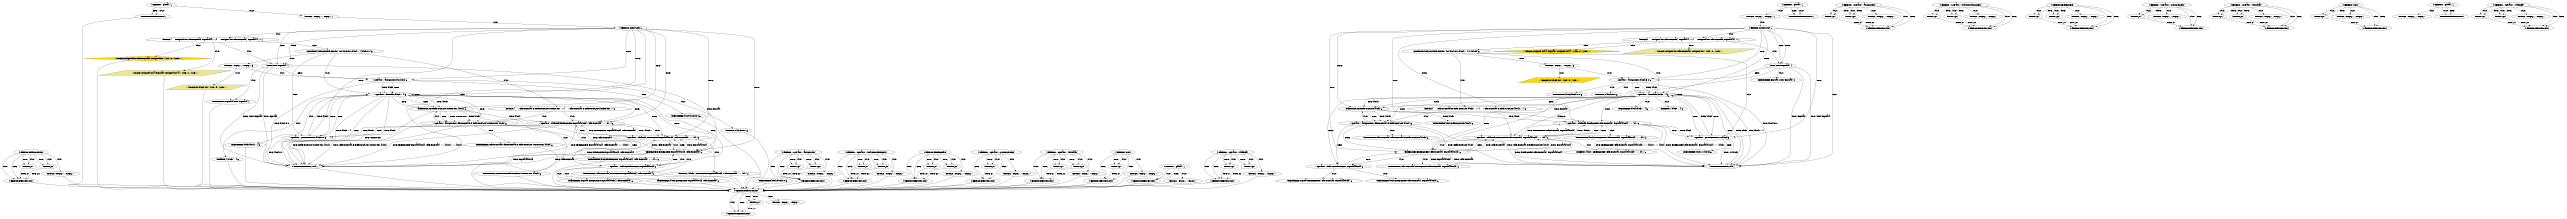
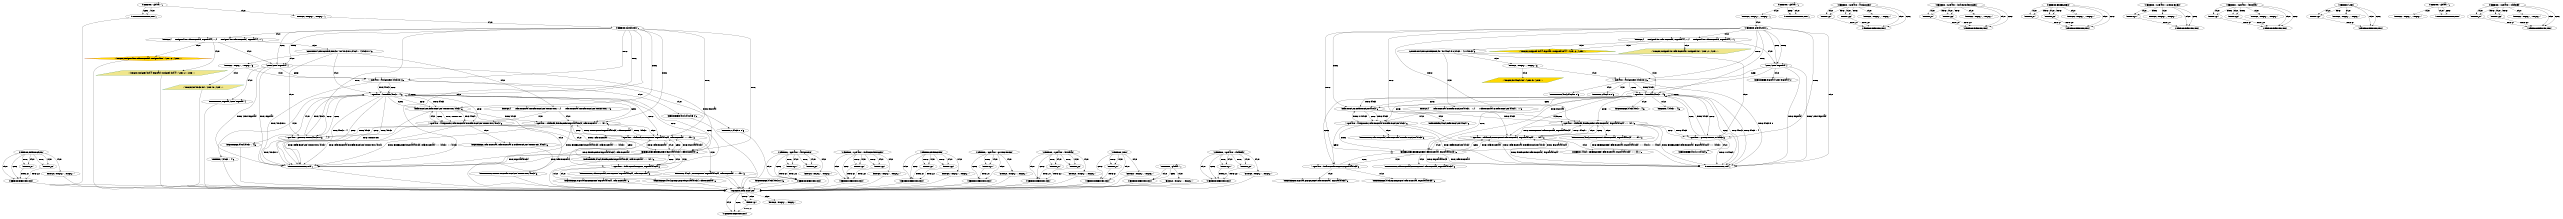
edge "(<operator>.assignment,reference_sad = ReferenceSAD(block))" -> "(ReferenceSAD,ReferenceSAD(block))": label "AST: " -> "DDG: ++block"
edge "(ReferenceSAD,ReferenceSAD(block))" -> "(IDENTIFIER,block,ReferenceSAD(block))": label "DDG: block" -> "AST: "
edge "(<operator>.preIncrement,++block)" -> "(IDENTIFIER,block,++block)": label "CFG: " -> "AST: "
